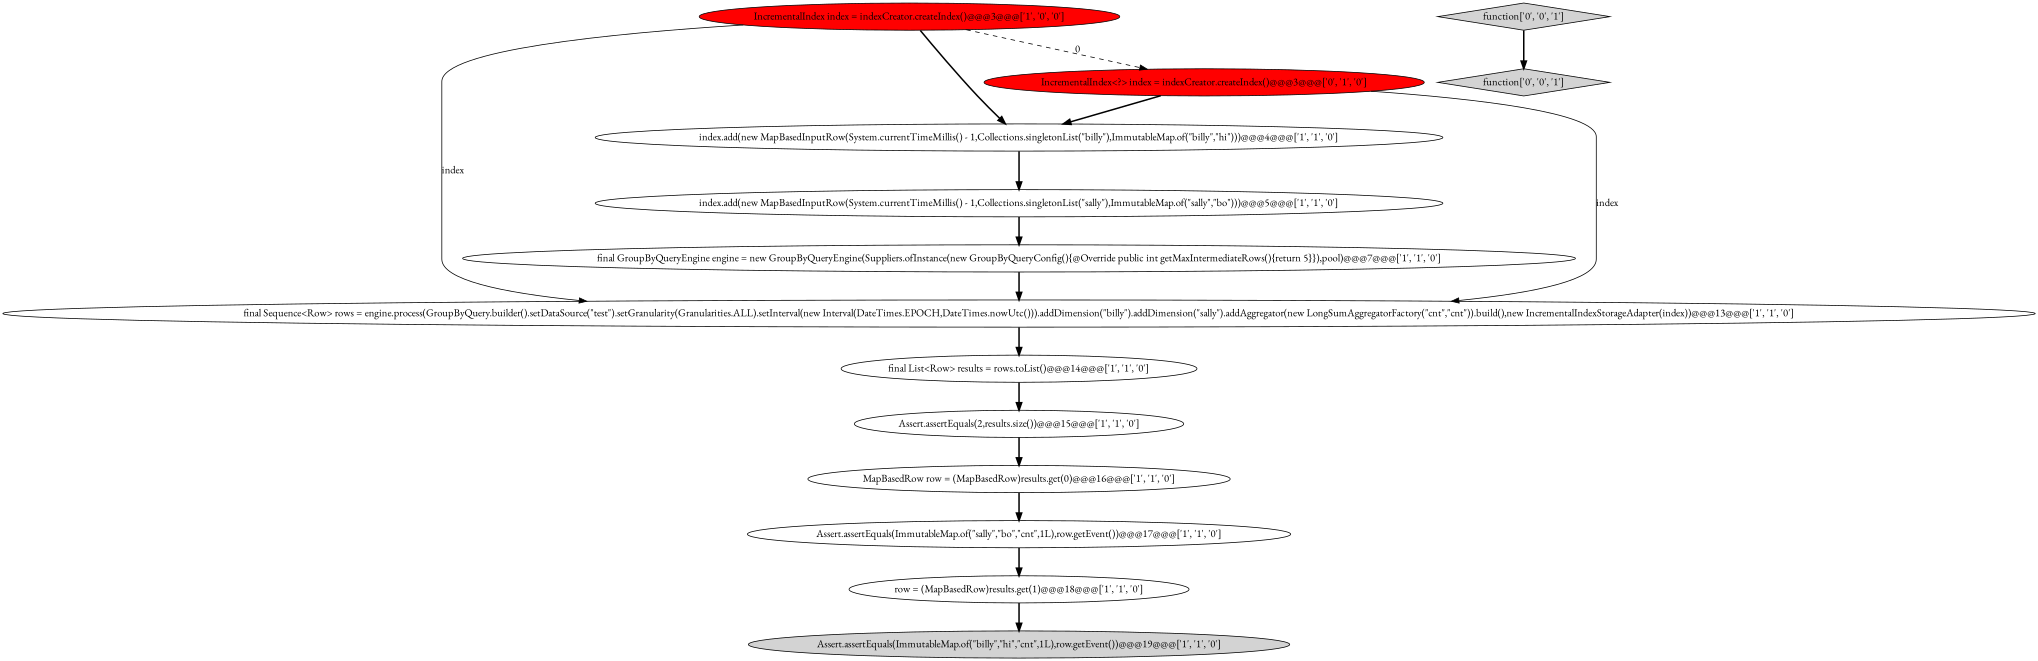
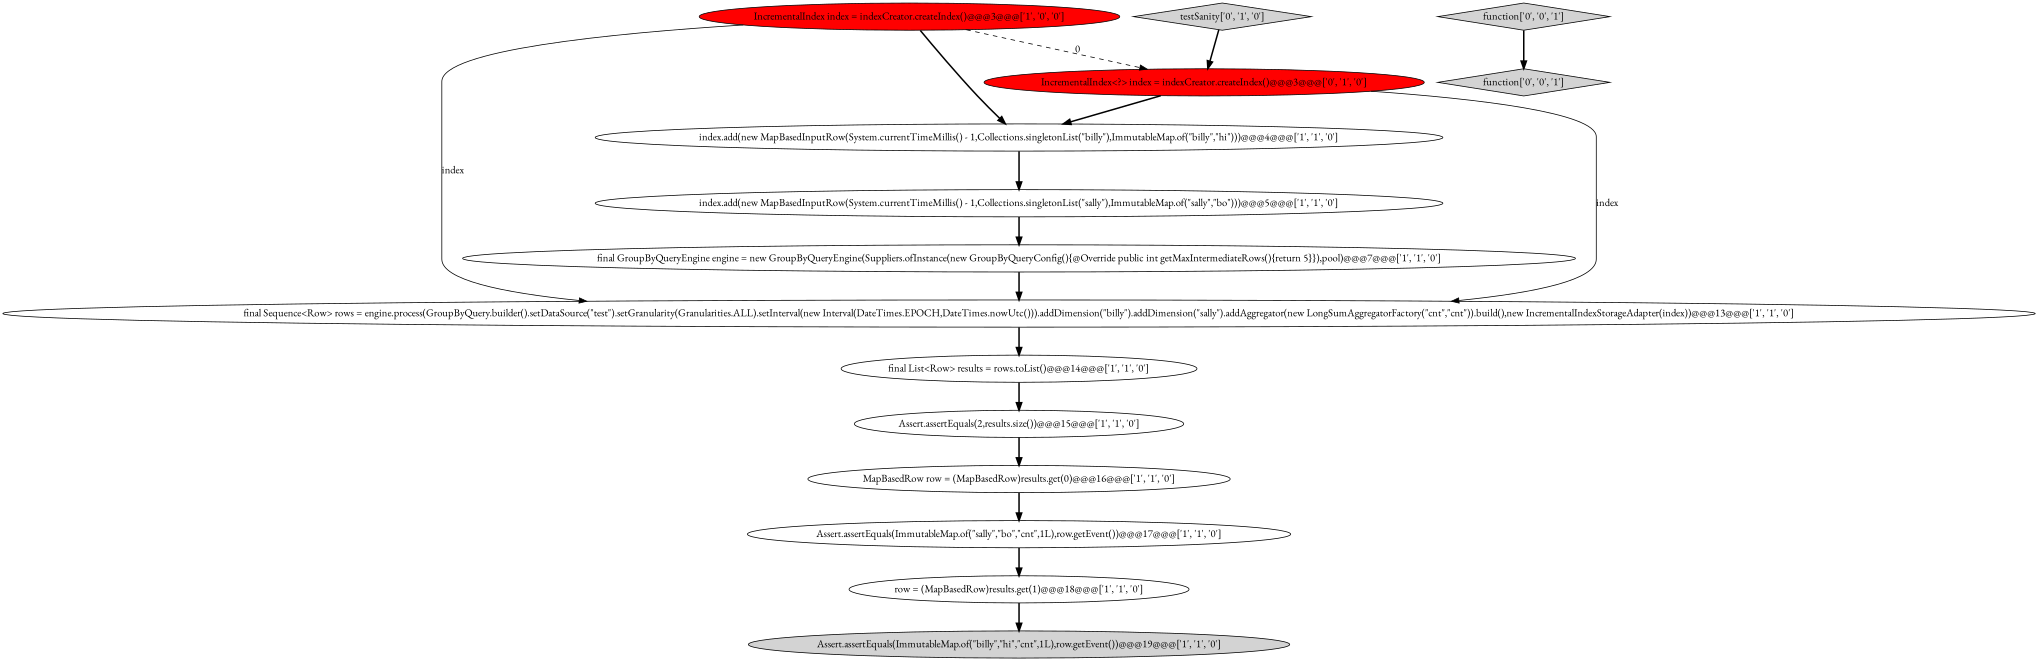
node "testSanity['0', '1', '0']": added
